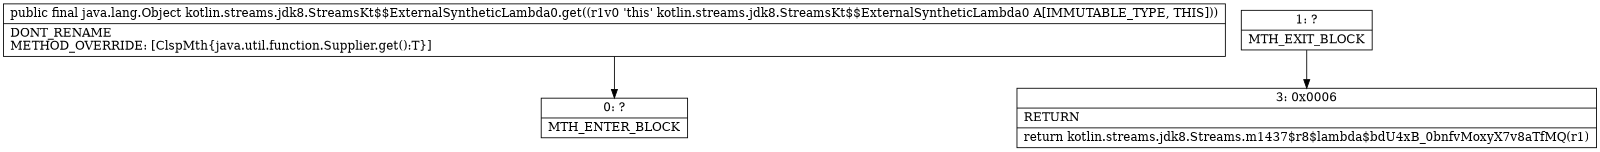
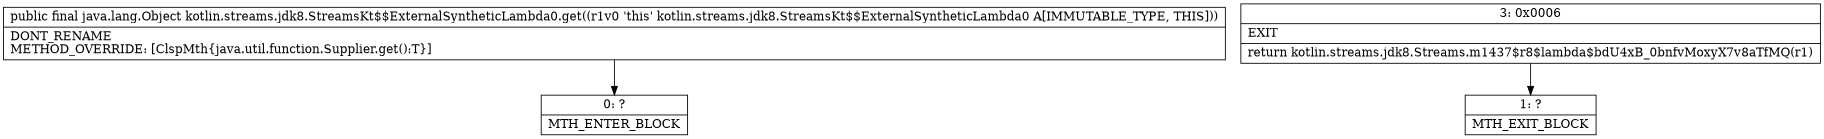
edge "1: ?" -> "3: 0x0006": reversed
node "3: 0x0006": text "RETURN" -> "EXIT"
